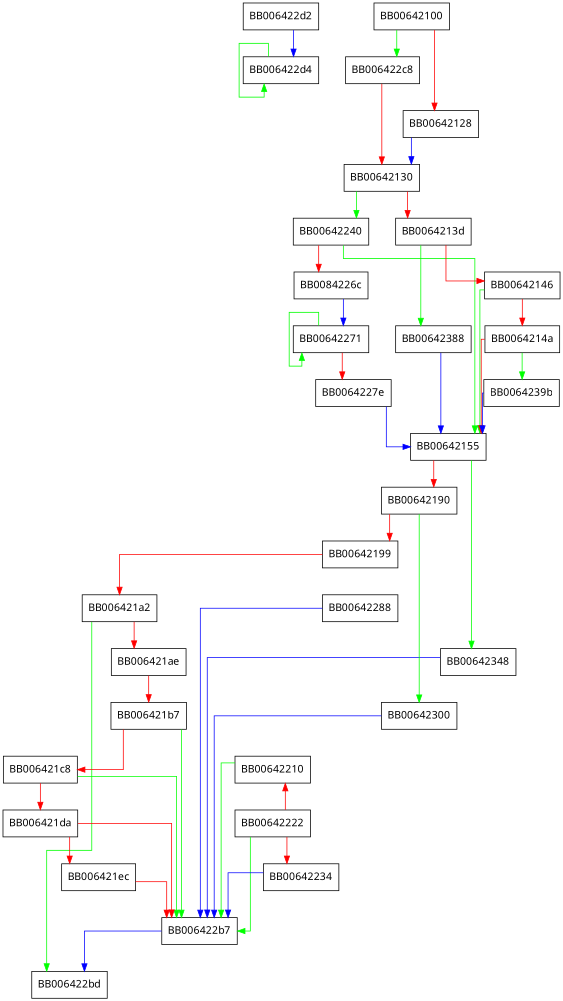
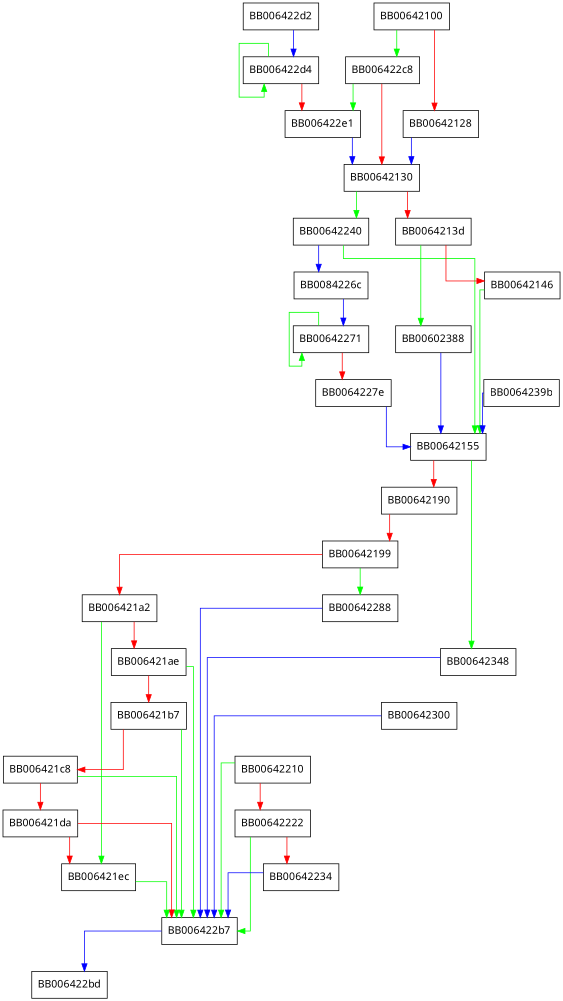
node "BB006422e1": added
edge "BB00642240" -> "BB0084226c": color red -> blue
node "BB00642388": label "BB00642388" -> "BB00602388"
node "BB0064214a": removed
edge "BB00642199" -> "BB00642288": added
edge "BB00642190" -> "BB00642300": removed
edge "BB006421ae" -> "BB006422b7": added
edge "BB00642222" -> "BB00642210": reversed
edge "BB006421a2" -> "BB006422bd": now "BB006421a2" -> "BB006421ec"
edge "BB006421ec" -> "BB006422b7": color red -> green
